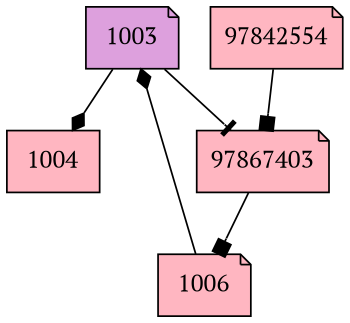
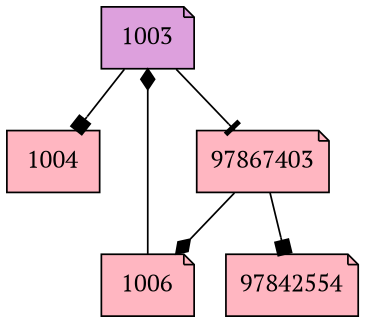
edge "1003" -> "1004": arrowhead diamond -> box
edge "97842554" -> "97867403": reversed
edge "97867403" -> "1006": arrowhead box -> diamond
